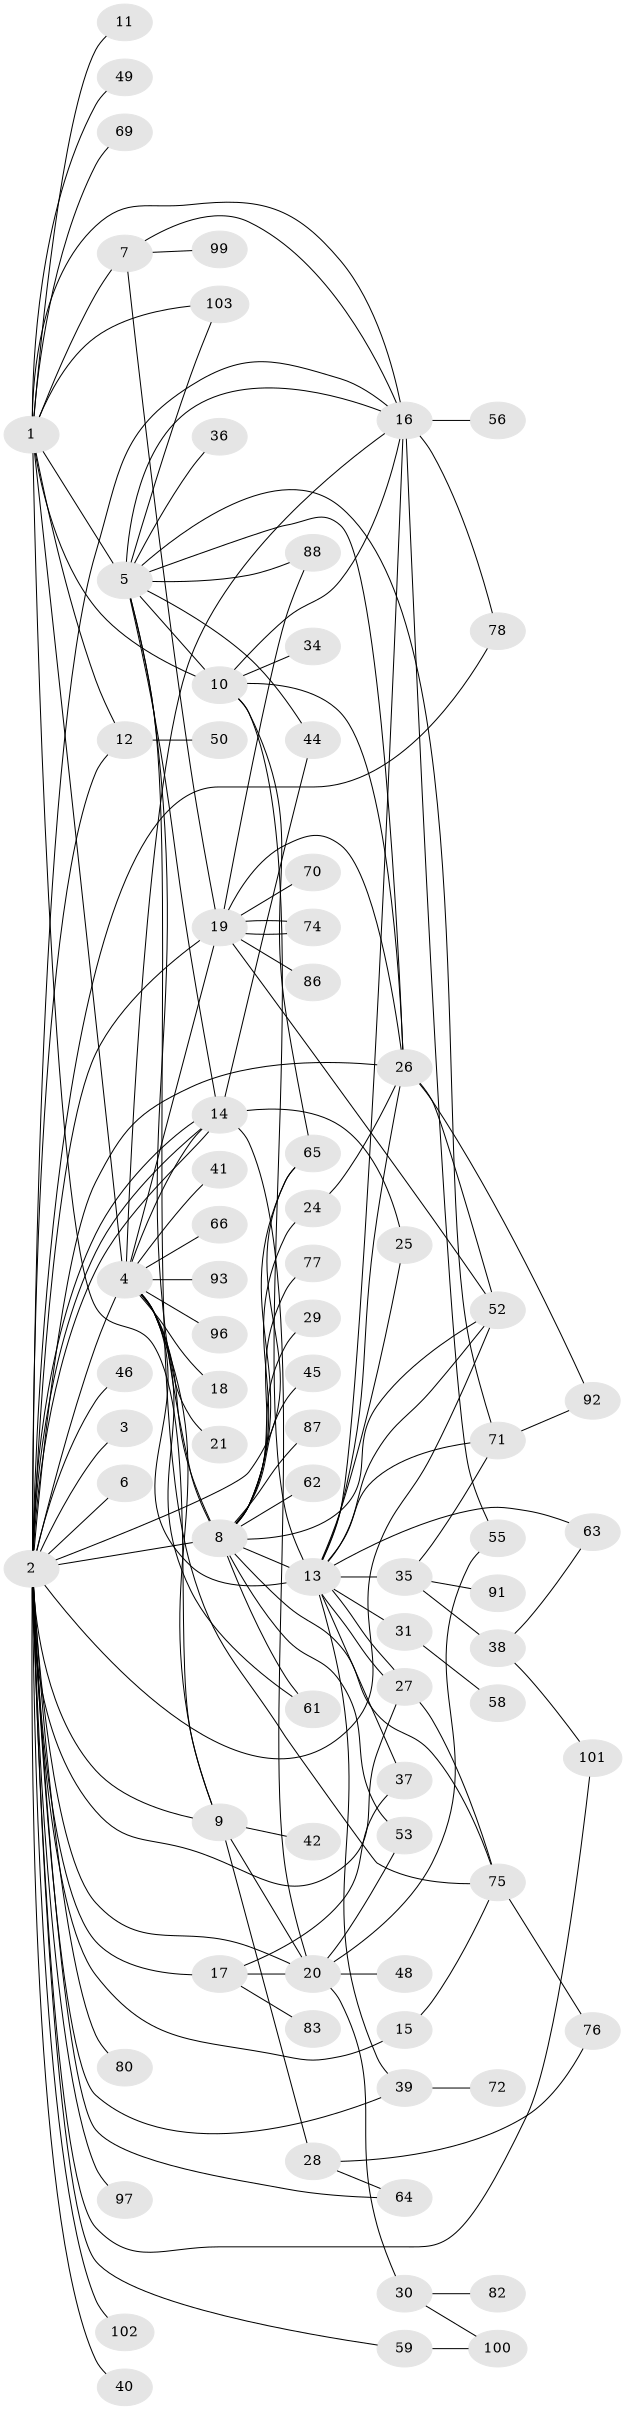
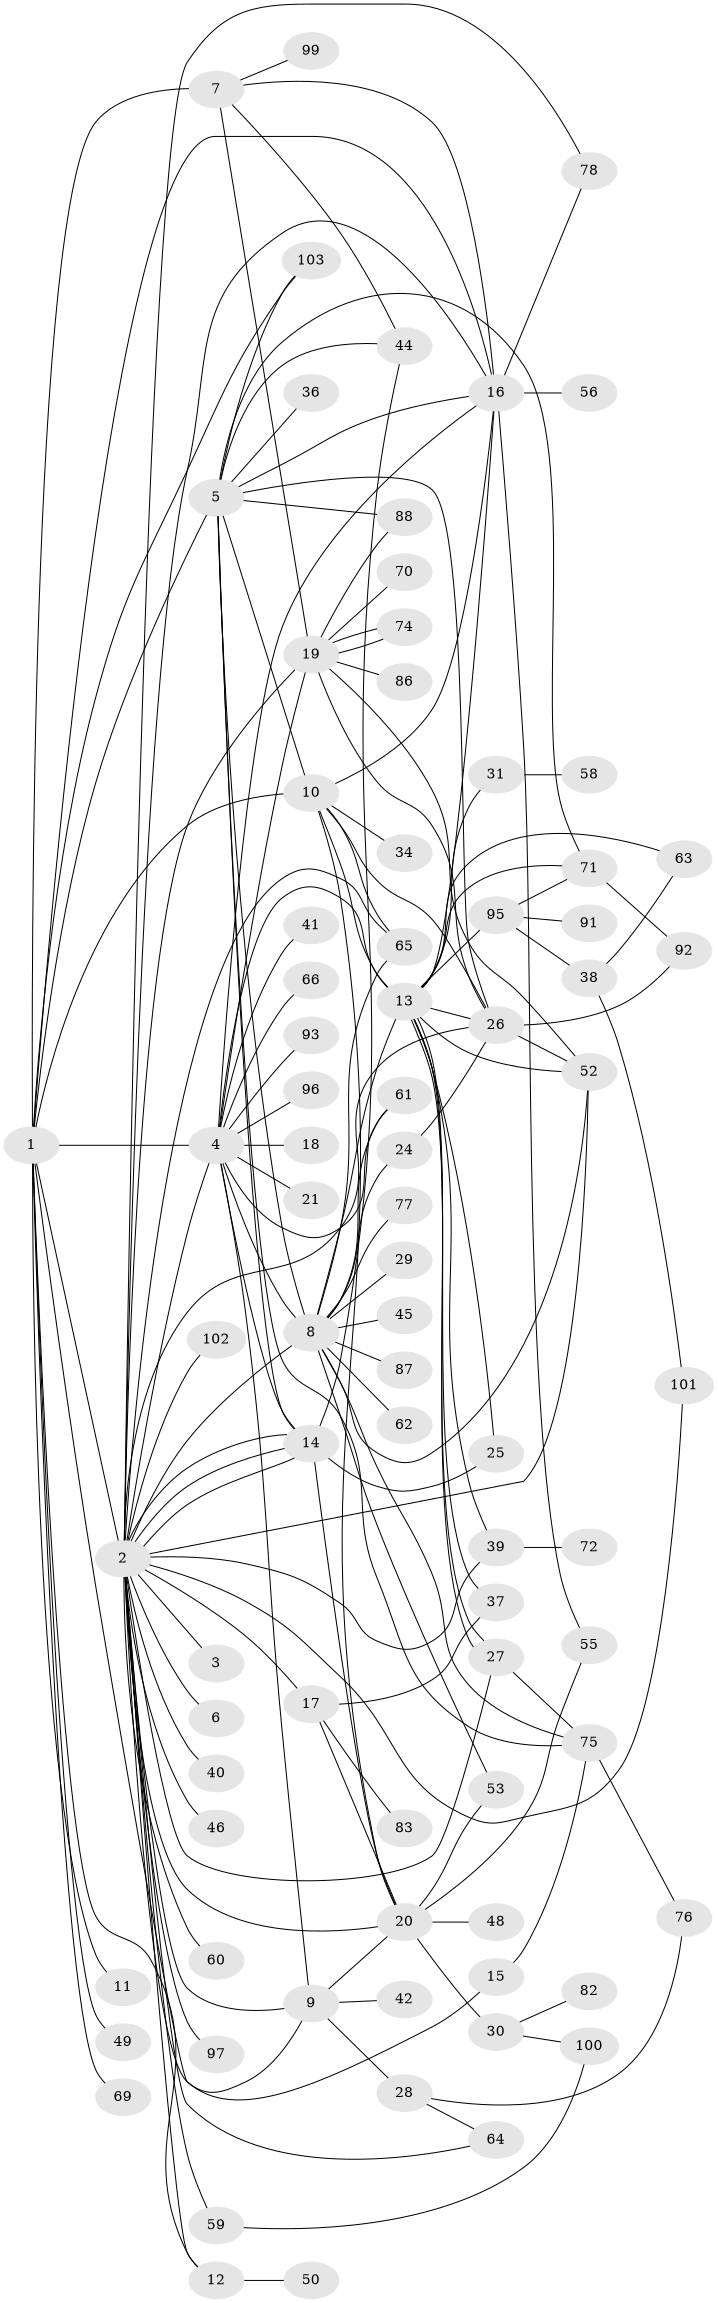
edge "7" -- "44": added
edge "1" -- "2": added
edge "10" -- "20": added
node "35": label "35" -> "95"
node "80": label "80" -> "60"
